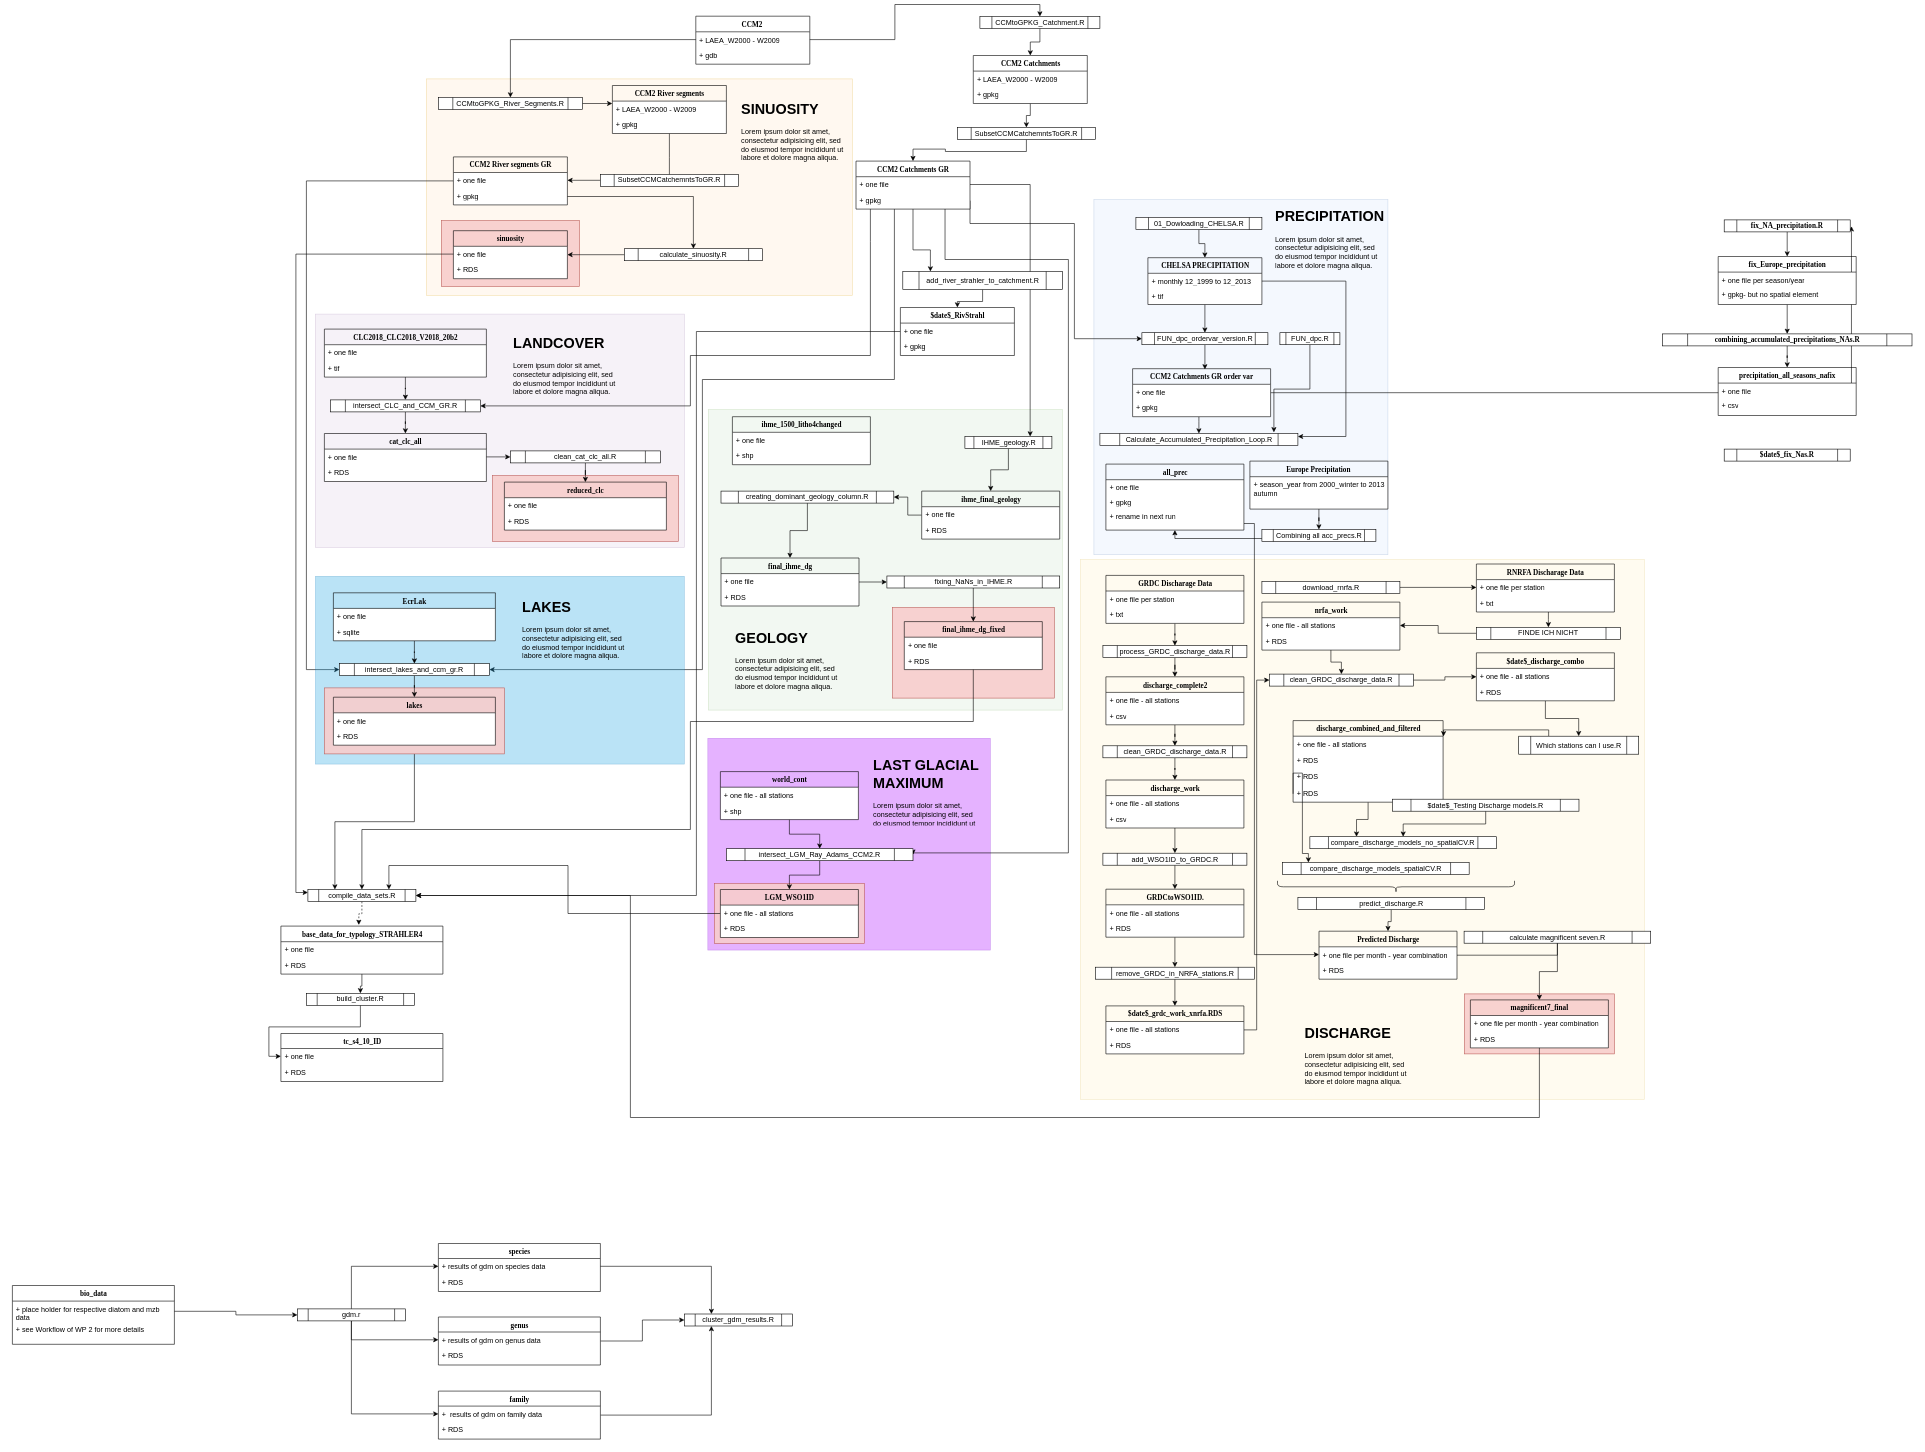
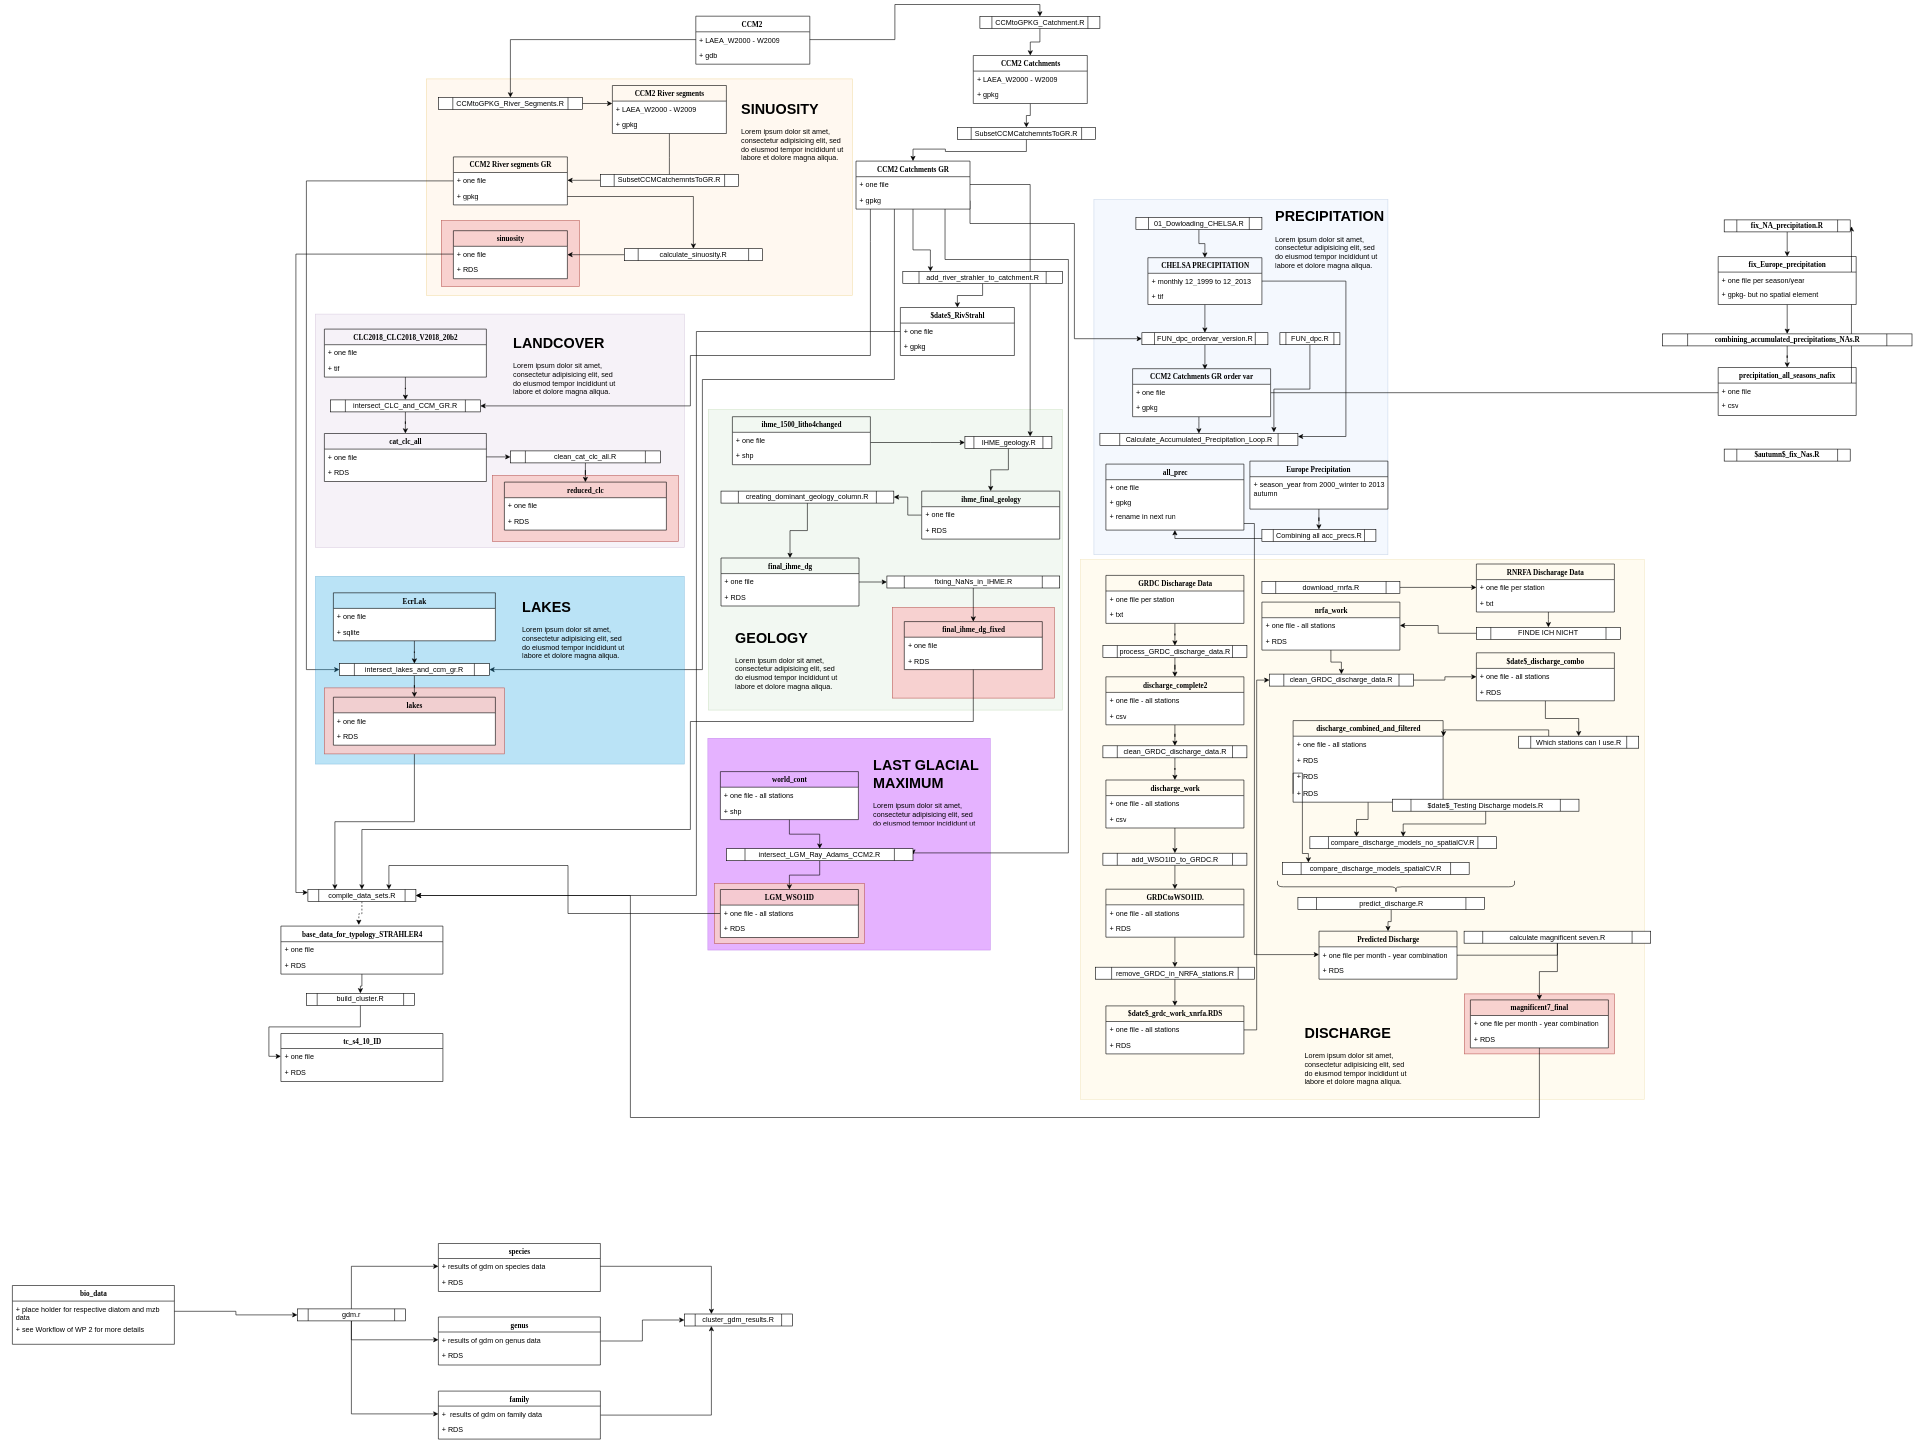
node "add_river_strahler_to_catchment.R": size 160x18 -> 160x12
edge "ihme_1500_litho4changed" -> "IHME_geology.R": added
node "$date$_fix_Nas.R": label "$date$_fix_Nas.R" -> "$autumn$_fix_Nas.R"
node "Which stations can I use.R": size 120x18 -> 120x12
